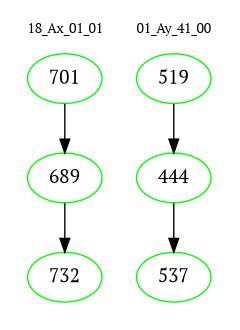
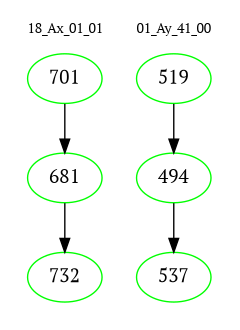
node "689": label "689" -> "681"
node "444": label "444" -> "494"
